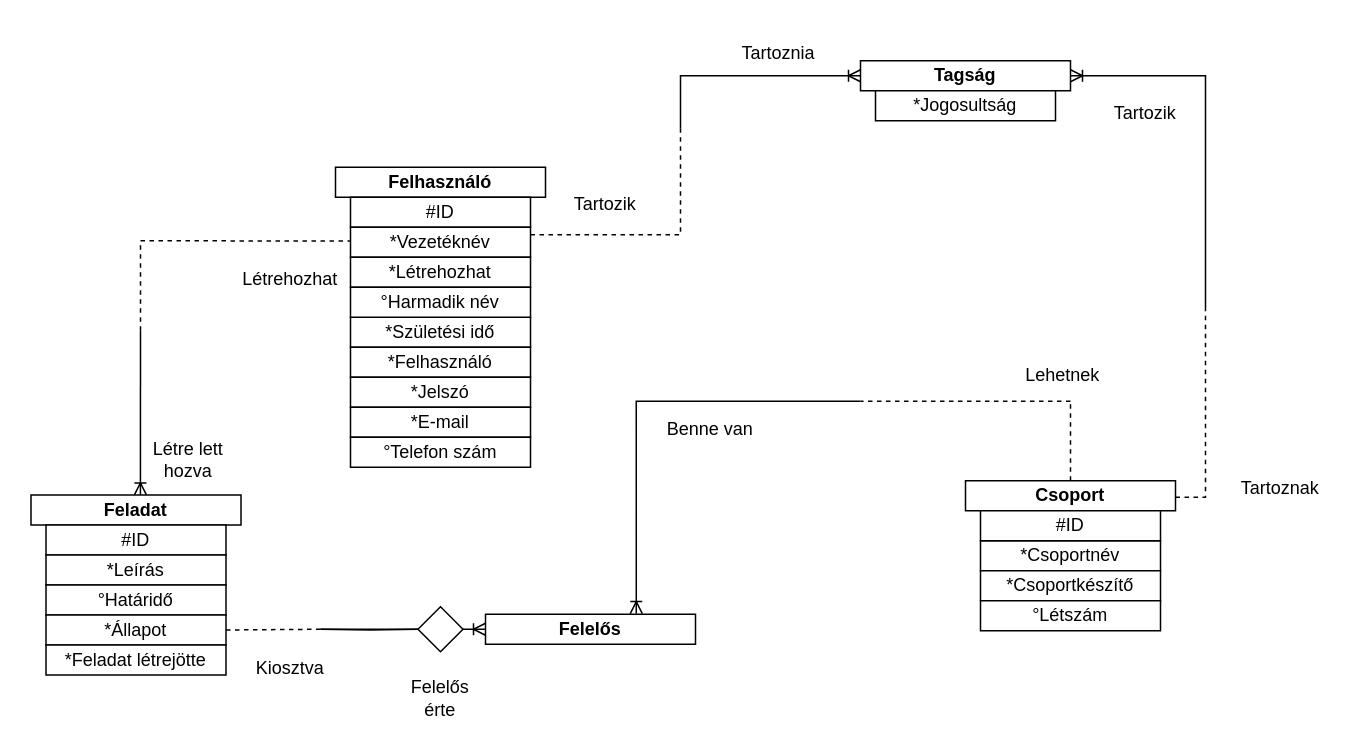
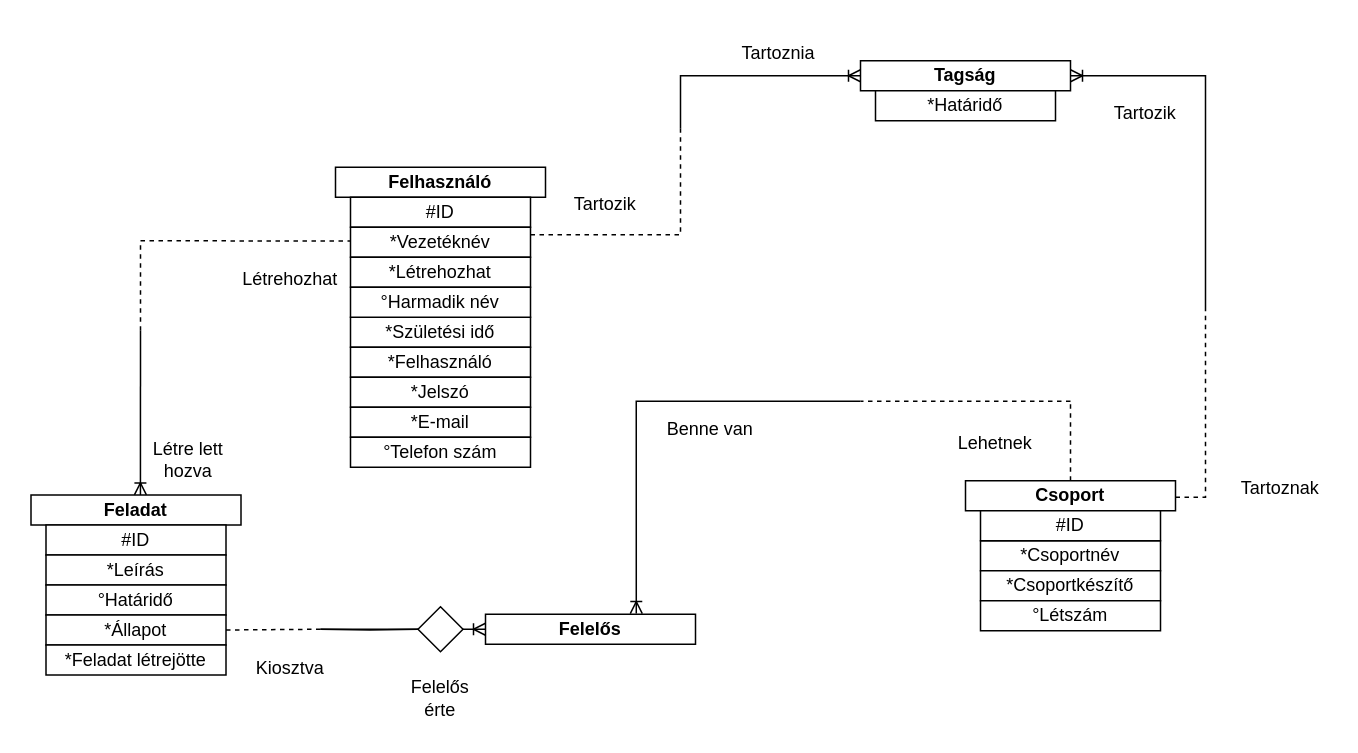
node "*Jogosultság": label "*Jogosultság" -> "*Határidő"
node "Lehetnek": moved (1063, 376) -> (995, 443)
